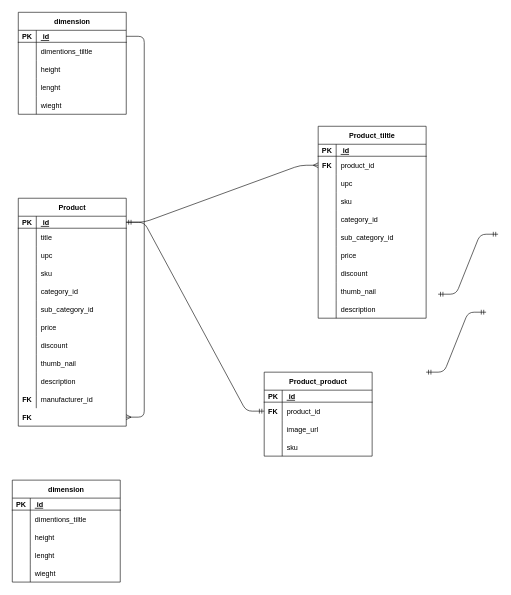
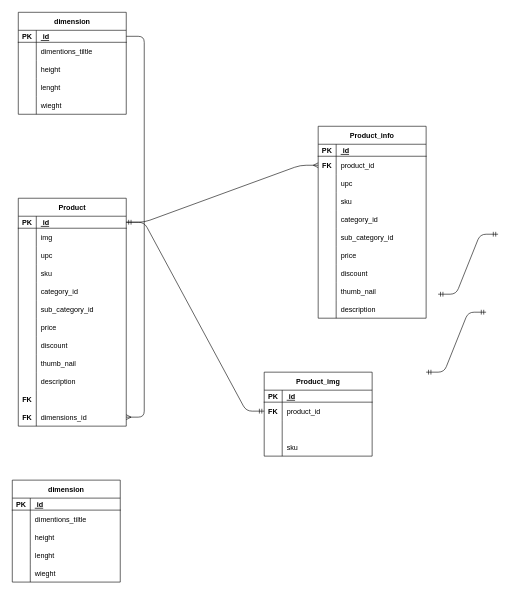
node "Product_tiltle": label "Product_tiltle" -> "Product_info"
node "title": label "title" -> "img"
node "Product_product": label "Product_product" -> "Product_img"
node "manufacturer_id": removed
node "dimensions_id": added
node "image_url": removed
